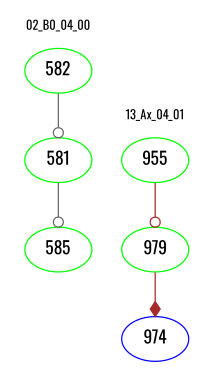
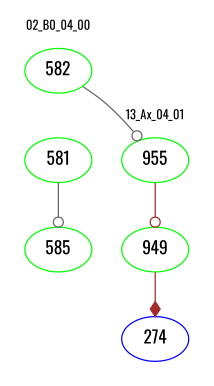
edge "582" -> "581": now "582" -> "955"
node "979": label "979" -> "949"
node "974": label "974" -> "274"
